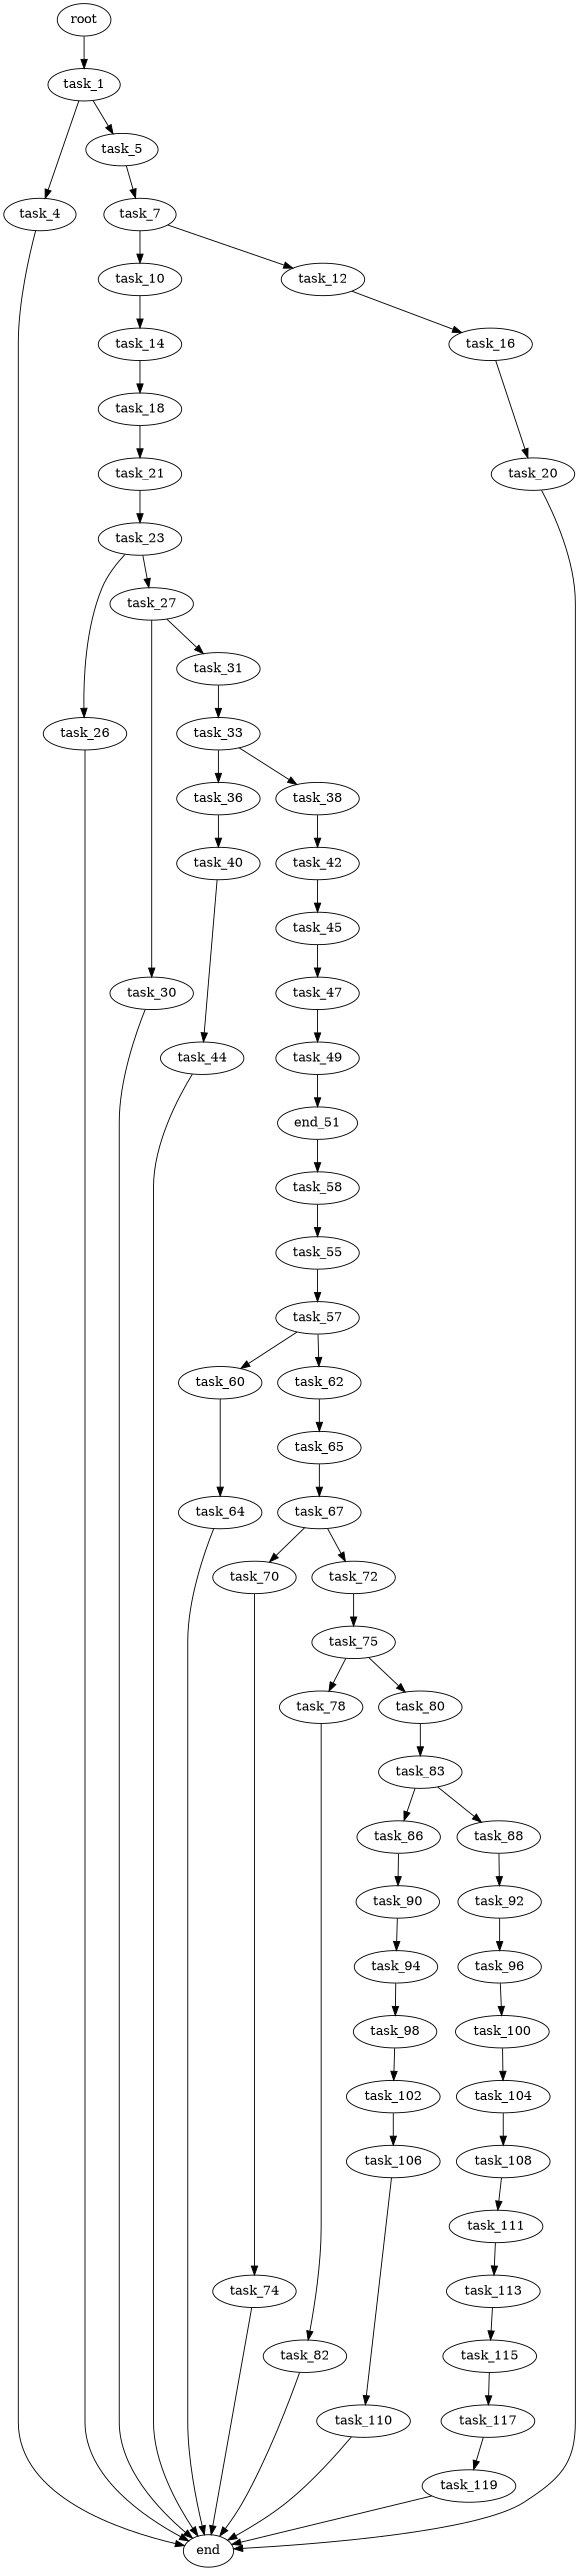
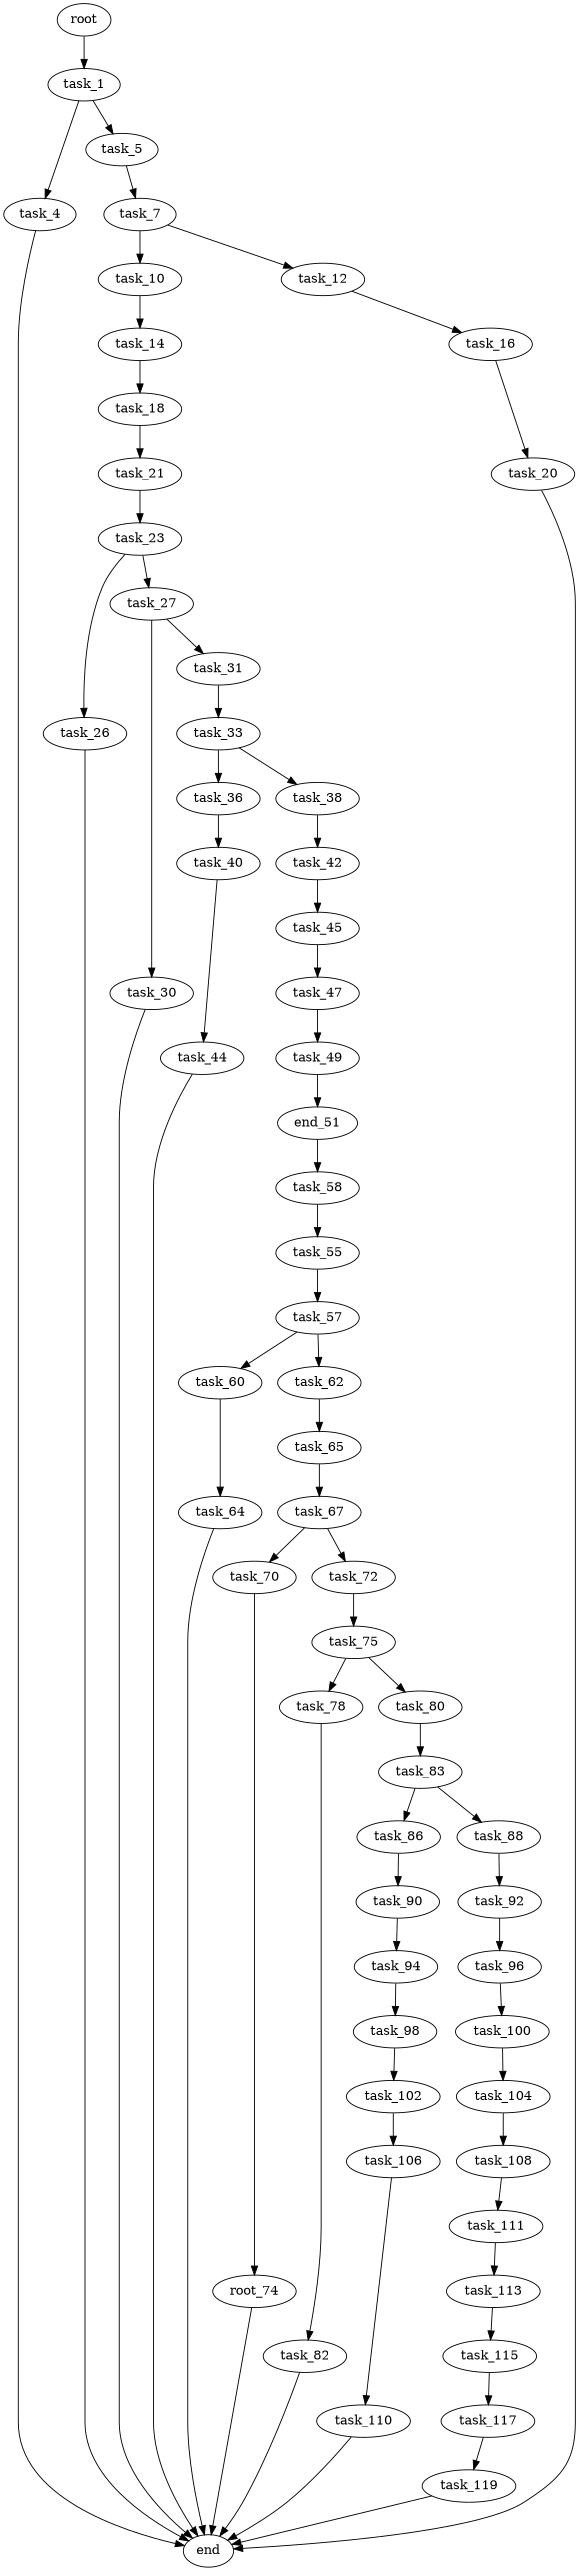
node "task_74": label "task_74" -> "root_74"
